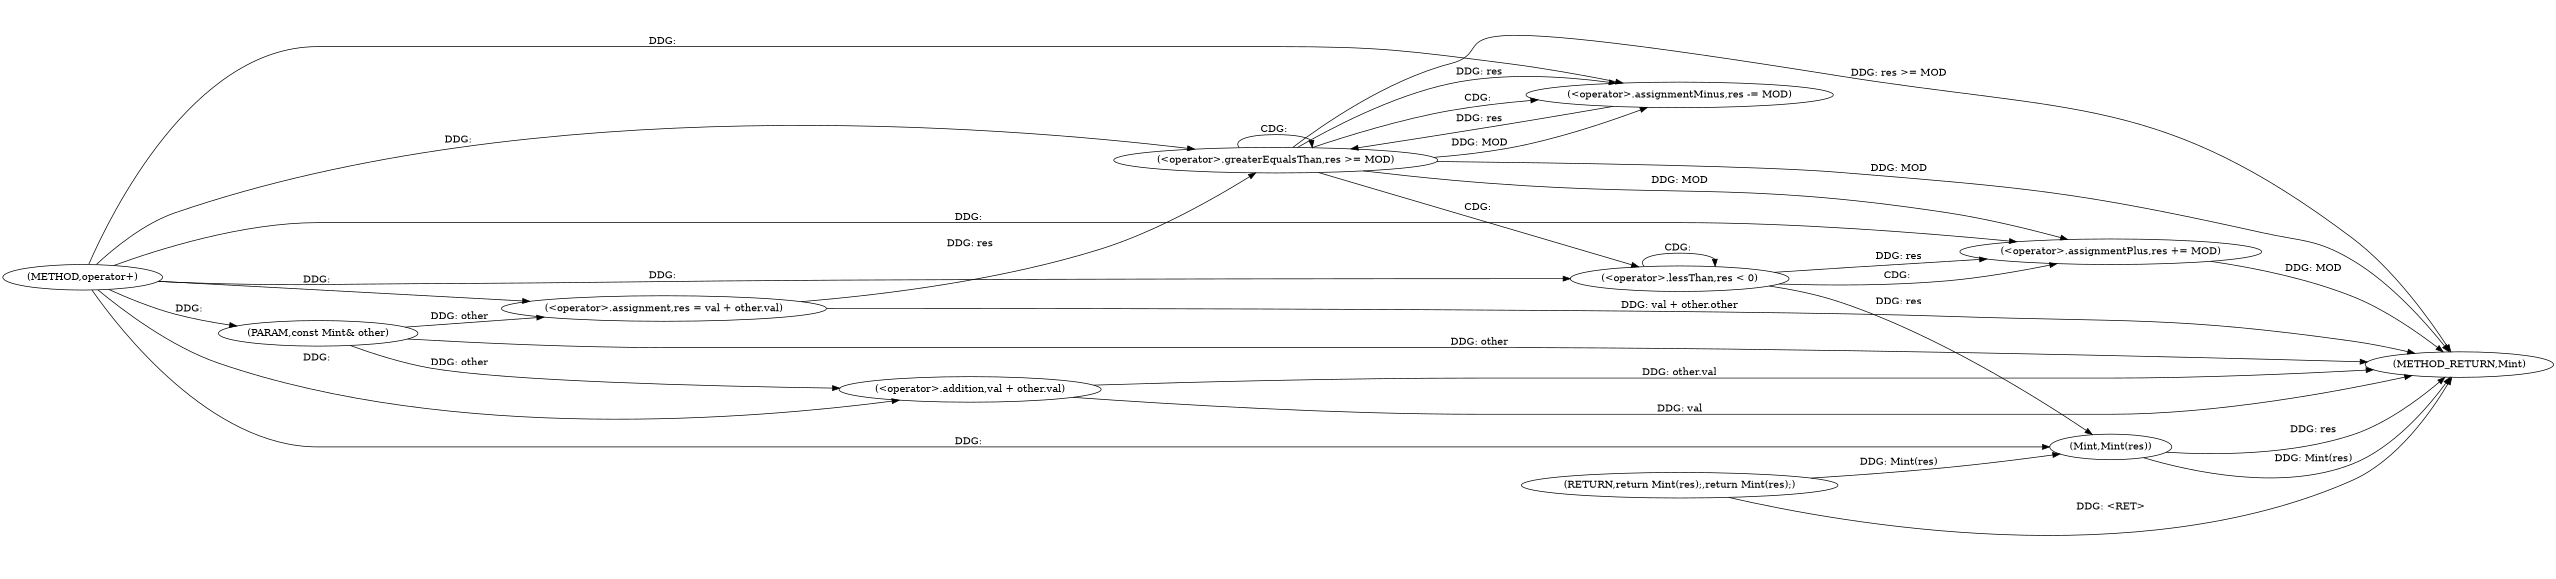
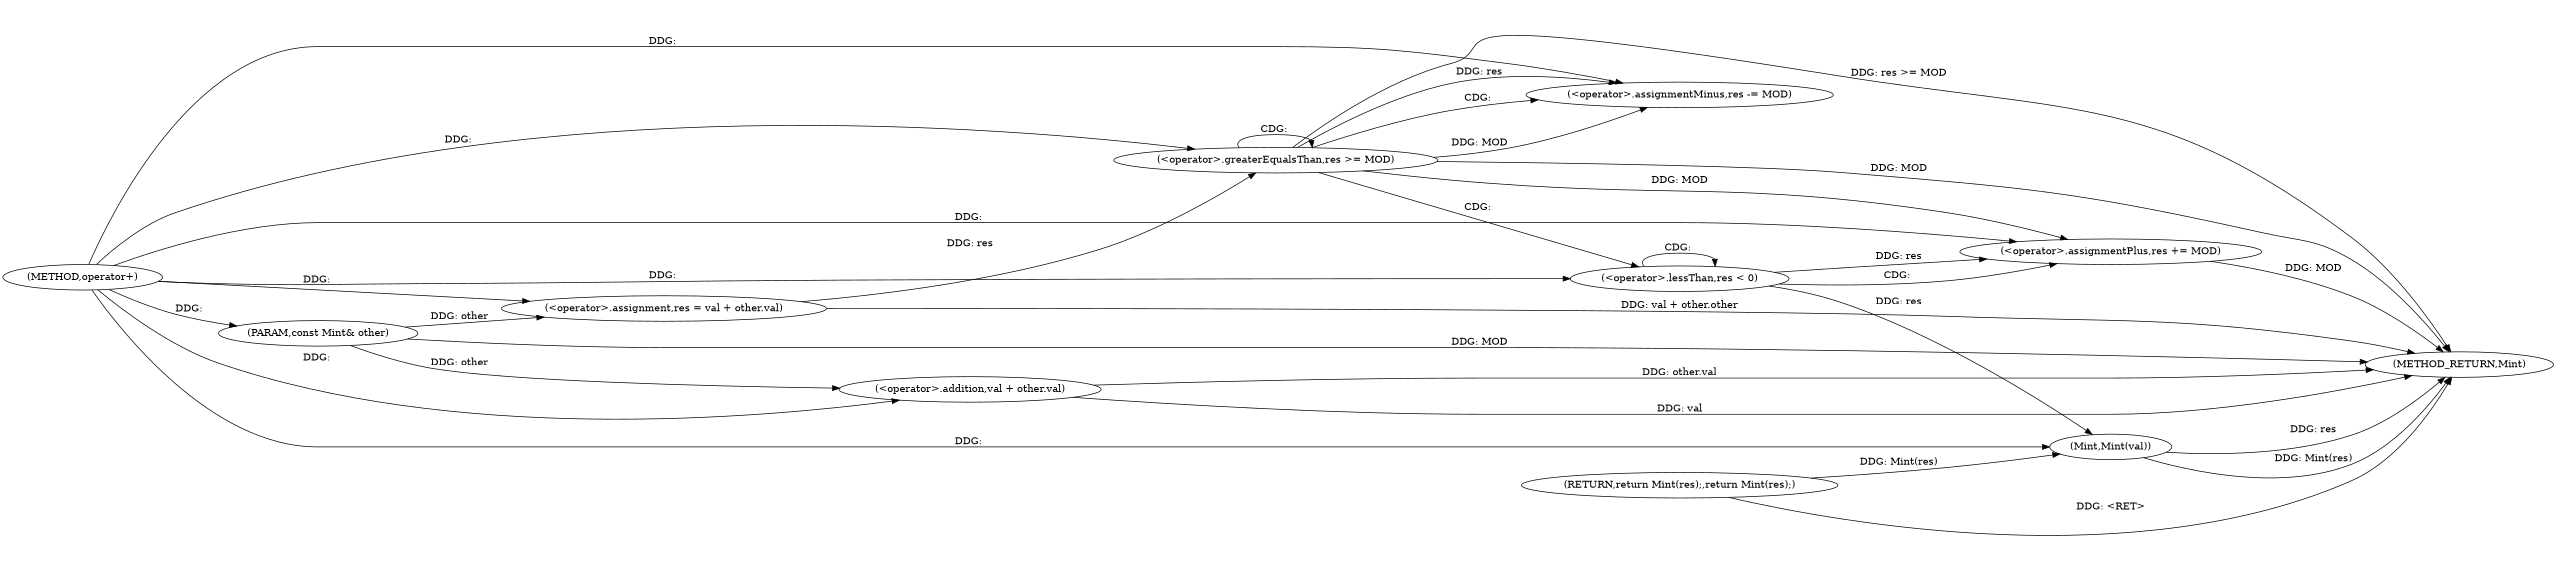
edge "(<operator>.assignmentMinus,res -= MOD)" -> "(<operator>.greaterEqualsThan,res >= MOD)": removed, label "DDG: res"
edge "(PARAM,const Mint& other)" -> "(METHOD_RETURN,Mint)": label "DDG: other" -> "DDG: MOD"
node "(Mint,Mint(res))": label "(Mint,Mint(res))" -> "(Mint,Mint(val))"
